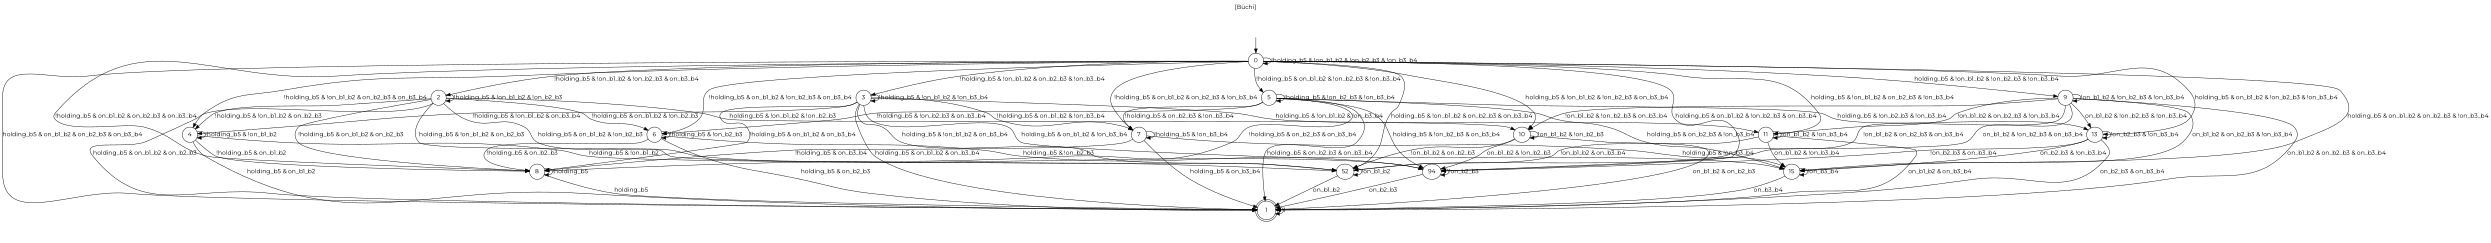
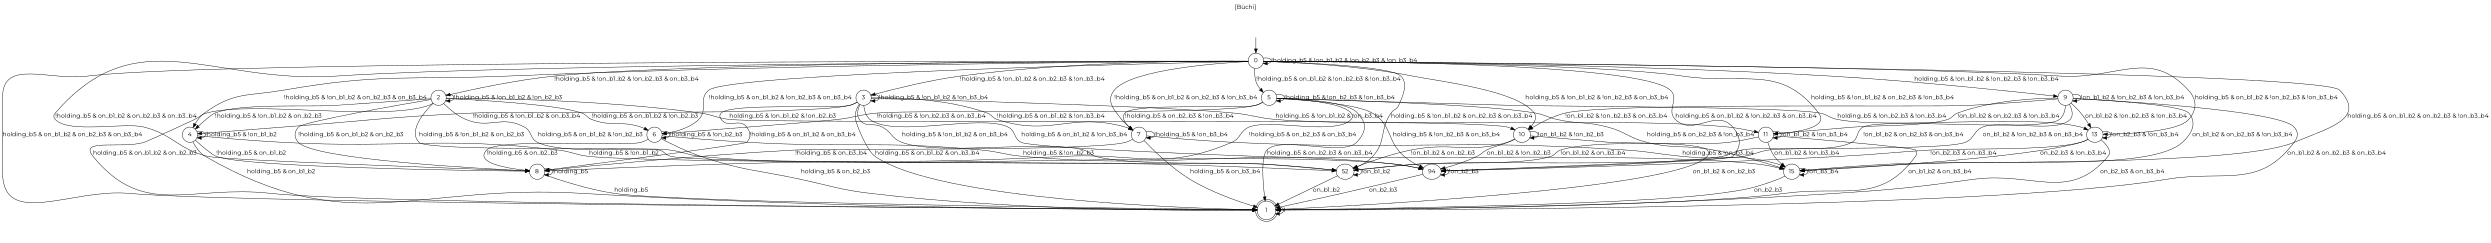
edge "15" -> "1": label "on_b3_b4" -> "on_b2_b3"
